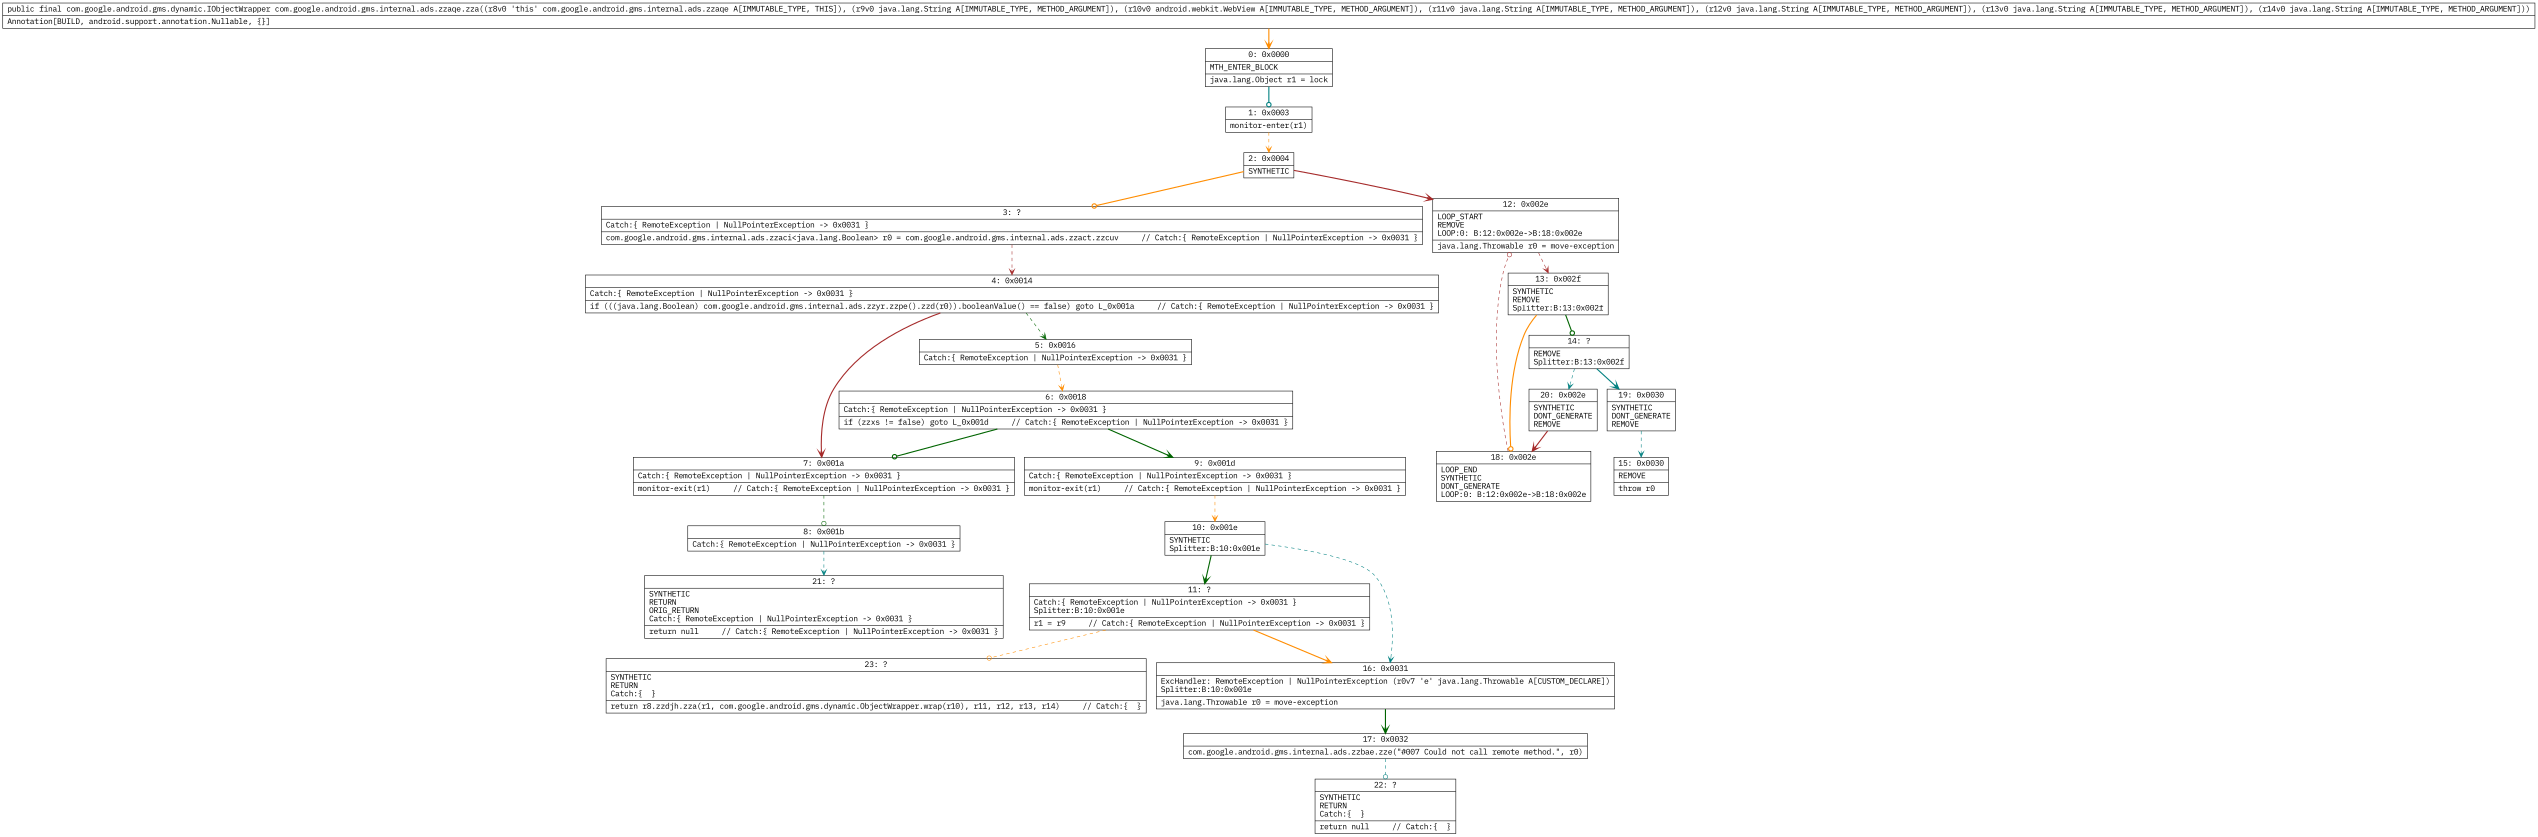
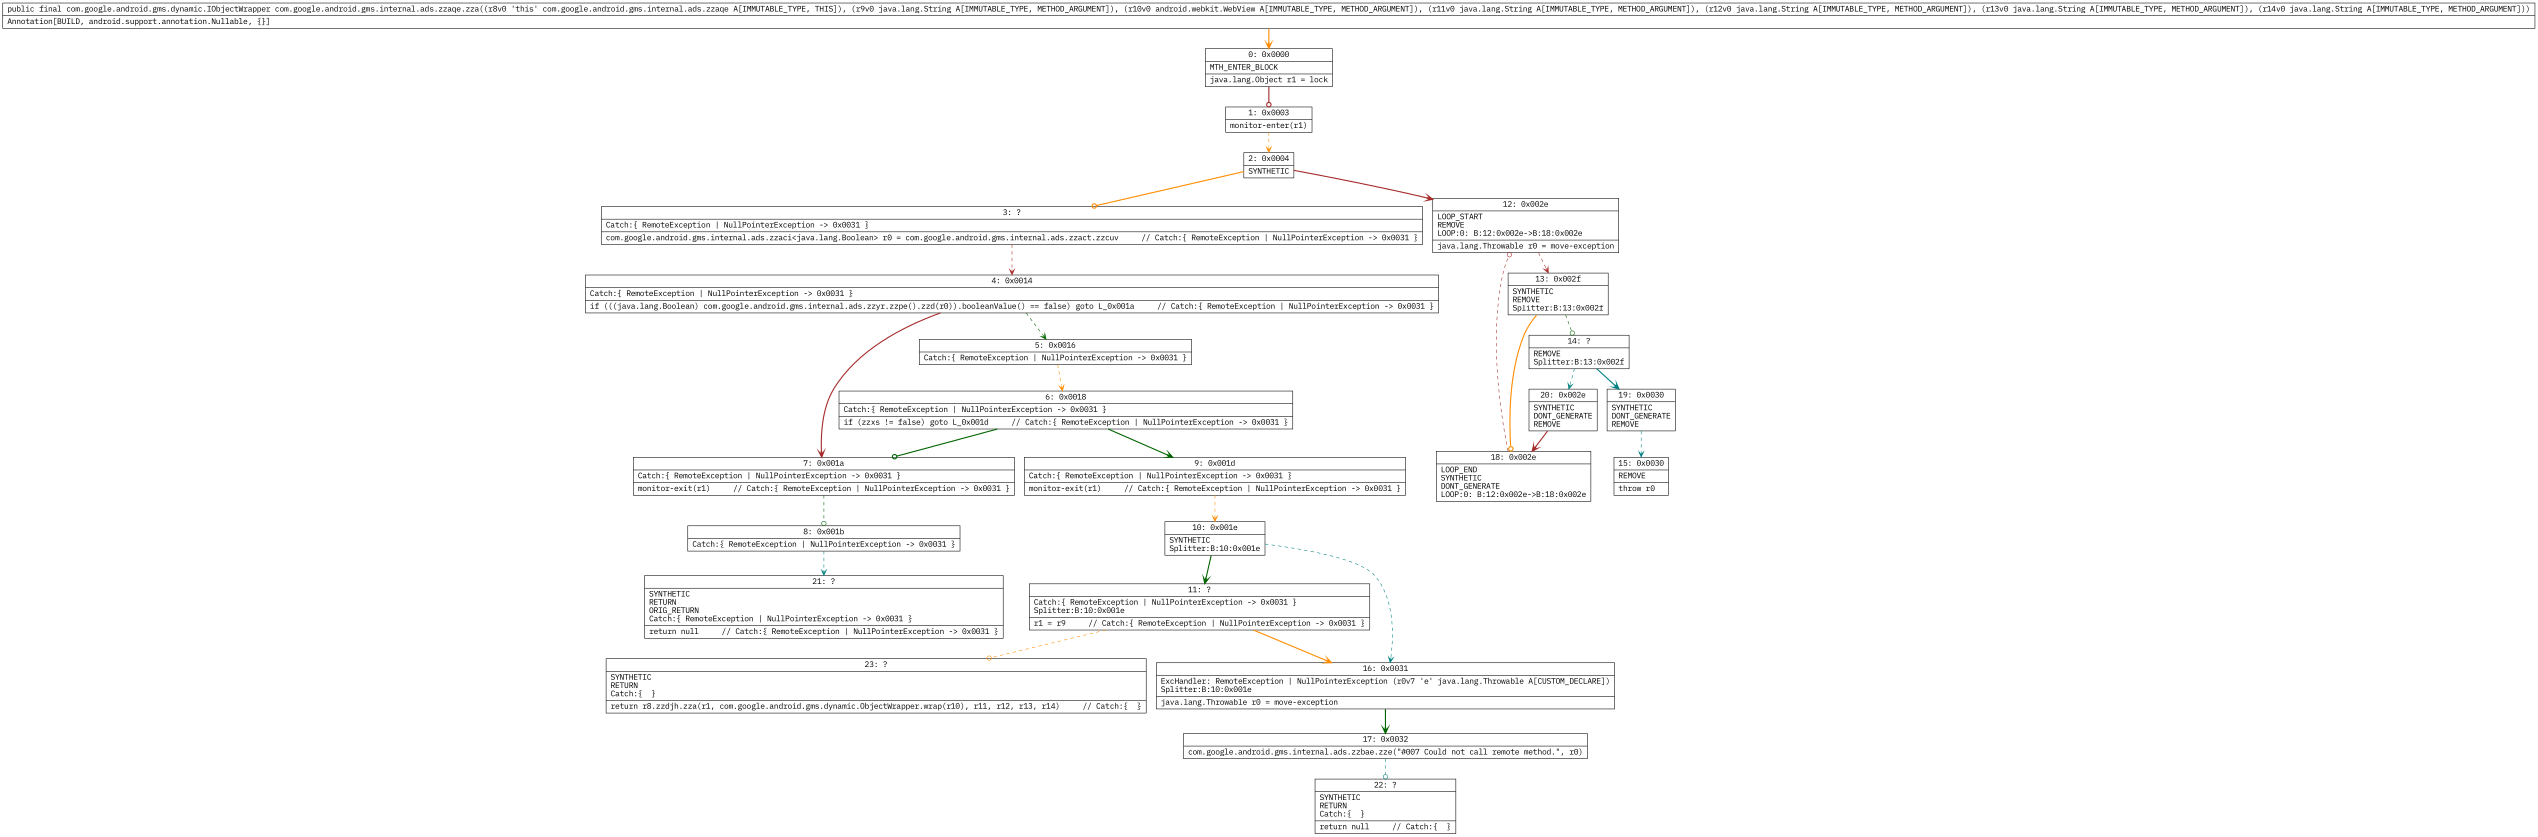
edge "0: 0x0000" -> "1: 0x0003": color teal -> brown
edge "13: 0x002f" -> "14: ?": style bold -> dashed
